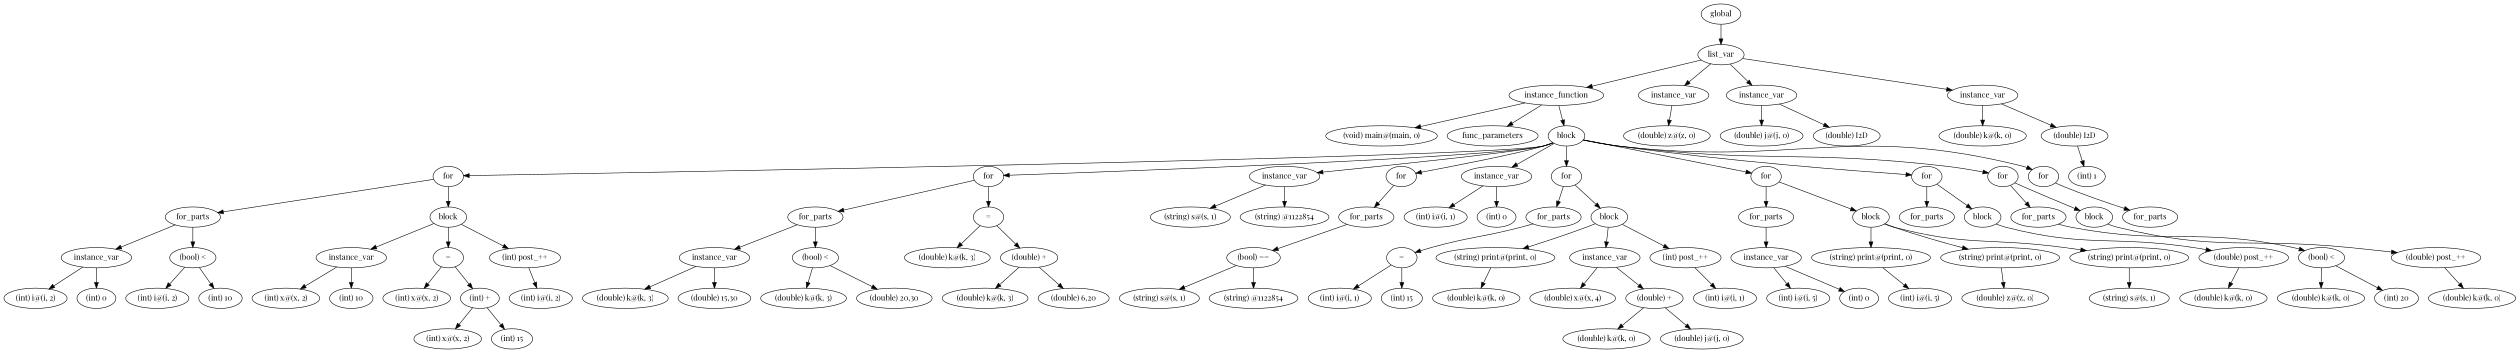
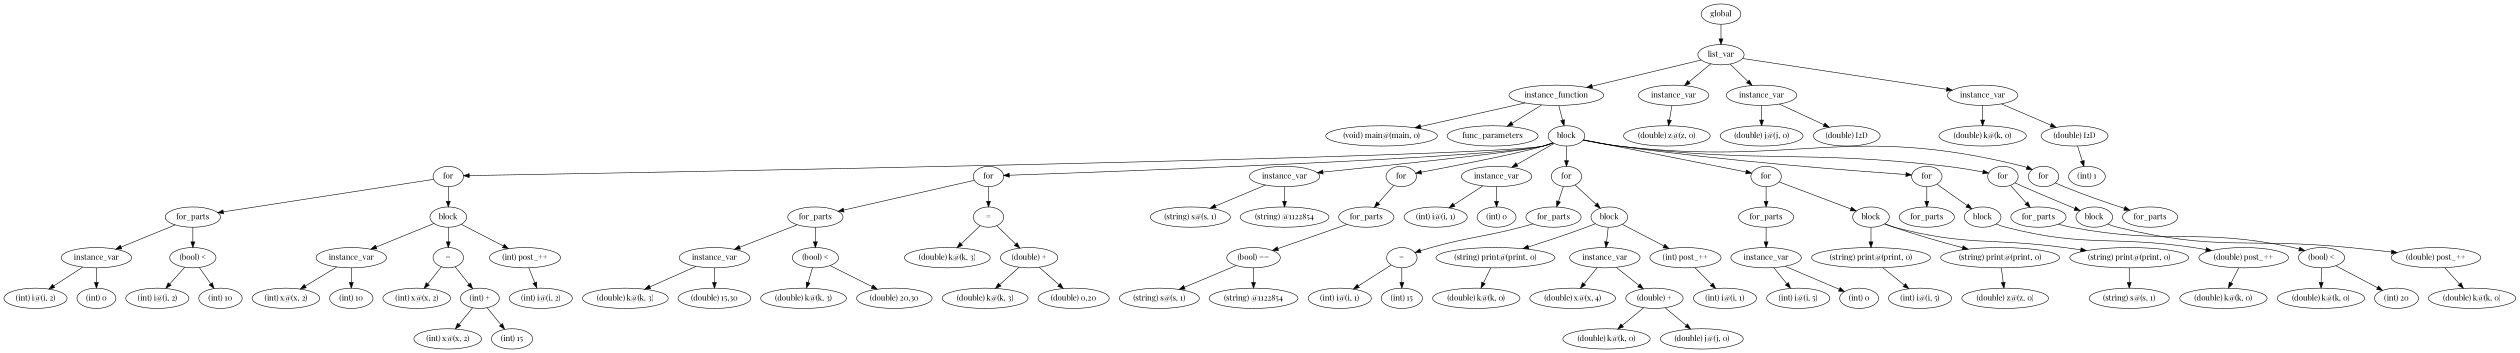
node "(double) 6,20": label "(double) 6,20" -> "(double) 0,20"
